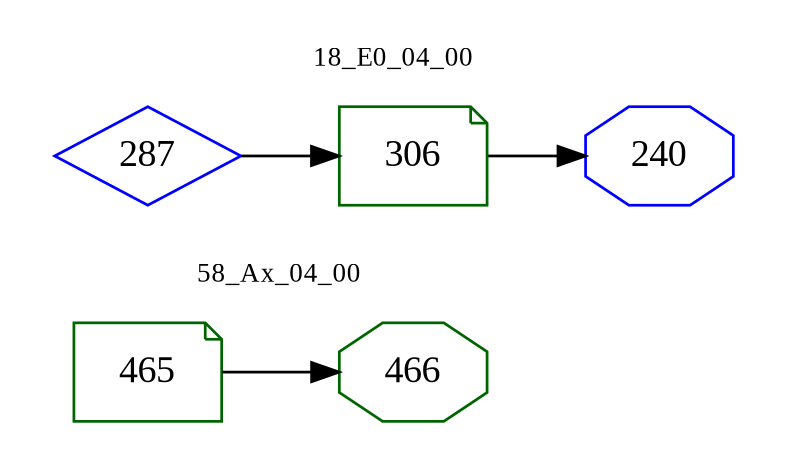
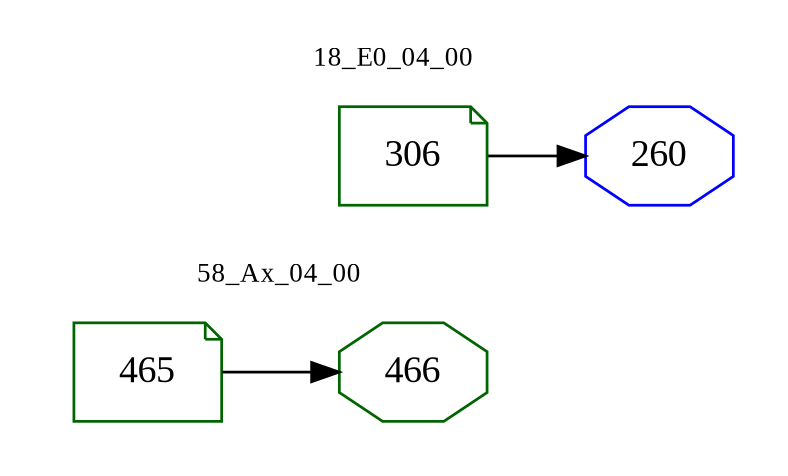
node "287": removed
node "240": label "240" -> "260"
